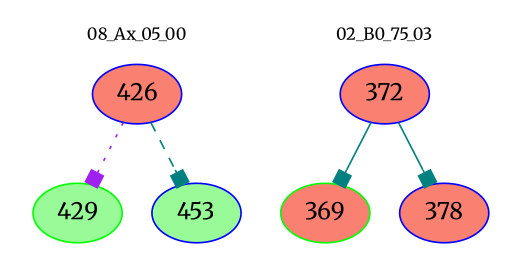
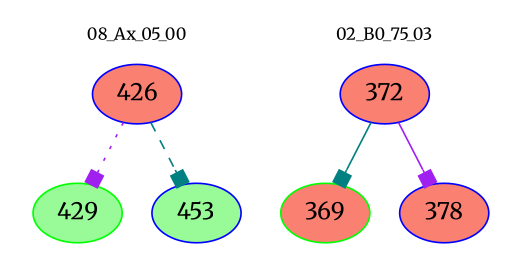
edge "372" -> "378": color teal -> purple
